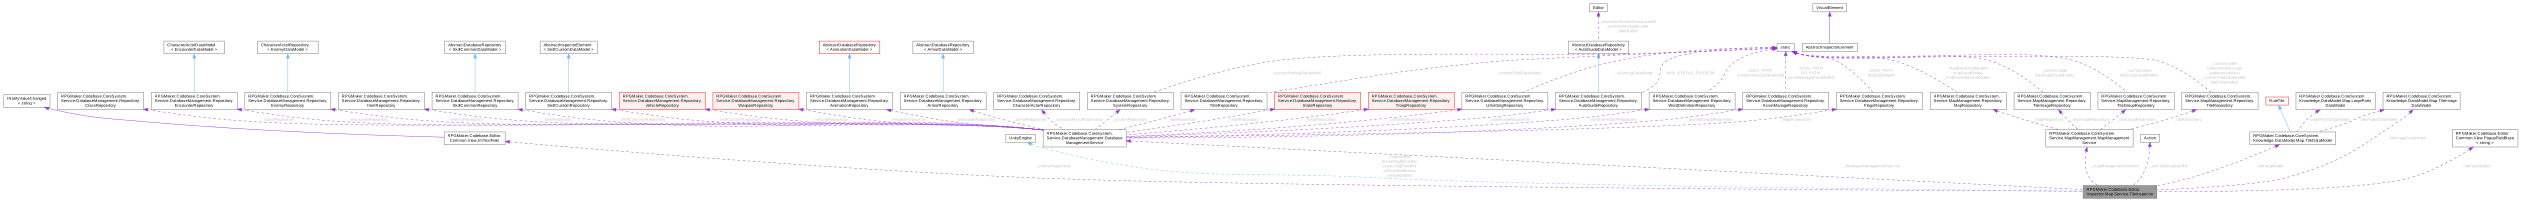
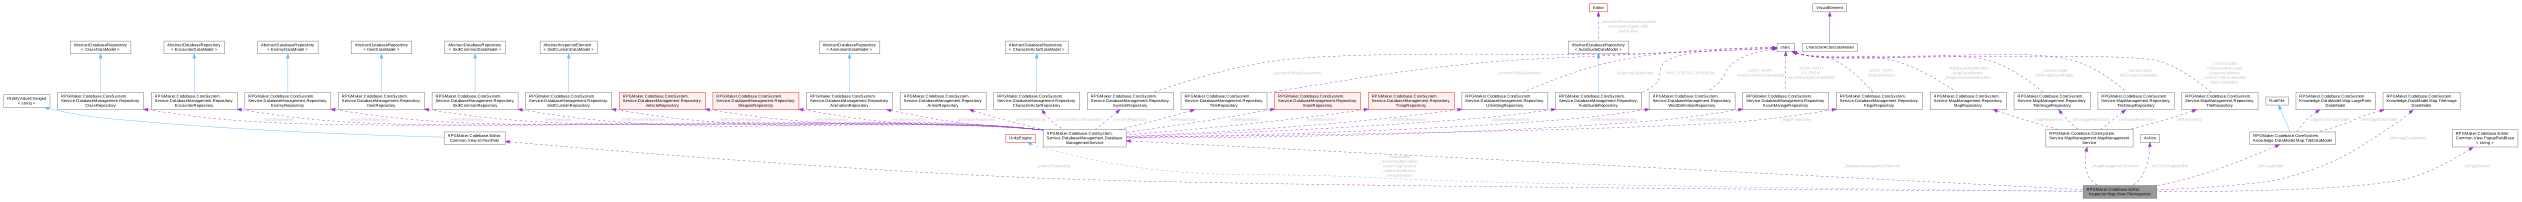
node "Editor": color gray40 -> red
node "AbstractDatabaseRepository < ClassDataModel >": added
node "CharacterActorDataModel < EncounterDataModel >": label "CharacterActorDataModel < EncounterDataModel >" -> "AbstractDatabaseRepository < EncounterDataModel >"
node "CharacterActorRepository < EnemyDataModel >": label "CharacterActorRepository < EnemyDataModel >" -> "AbstractDatabaseRepository < EnemyDataModel >"
node "AbstractDatabaseRepository < ItemDataModel >": added
node "AbstractDatabaseRepository < AnimationDataModel >": color red -> gray40
node "AbstractDatabaseRepository < ArmorDataModel >": removed
node "AbstractDatabaseRepository < CharacterActorDataModel >": added
node "AbstractInspectorElement": label "AbstractInspectorElement" -> "CharacterActorDataModel"
node "RuleTile": color red -> gray40
edge "RPGMaker.Codebase.Editor. Common.View.ImTextField" -> "INotifyValueChanged < string >": color darkorchid3 -> steelblue1
node "UnityEngine": color gray40 -> red
node "RPGMaker.Codebase.Editor. Inspector.Map.Service.TileInspector": label "RPGMaker.Codebase.Editor. Inspector.Map.Service.TileInspector" -> "RPGMaker.Codebase.Editor. Inspector.Map.View.TileInspector"
